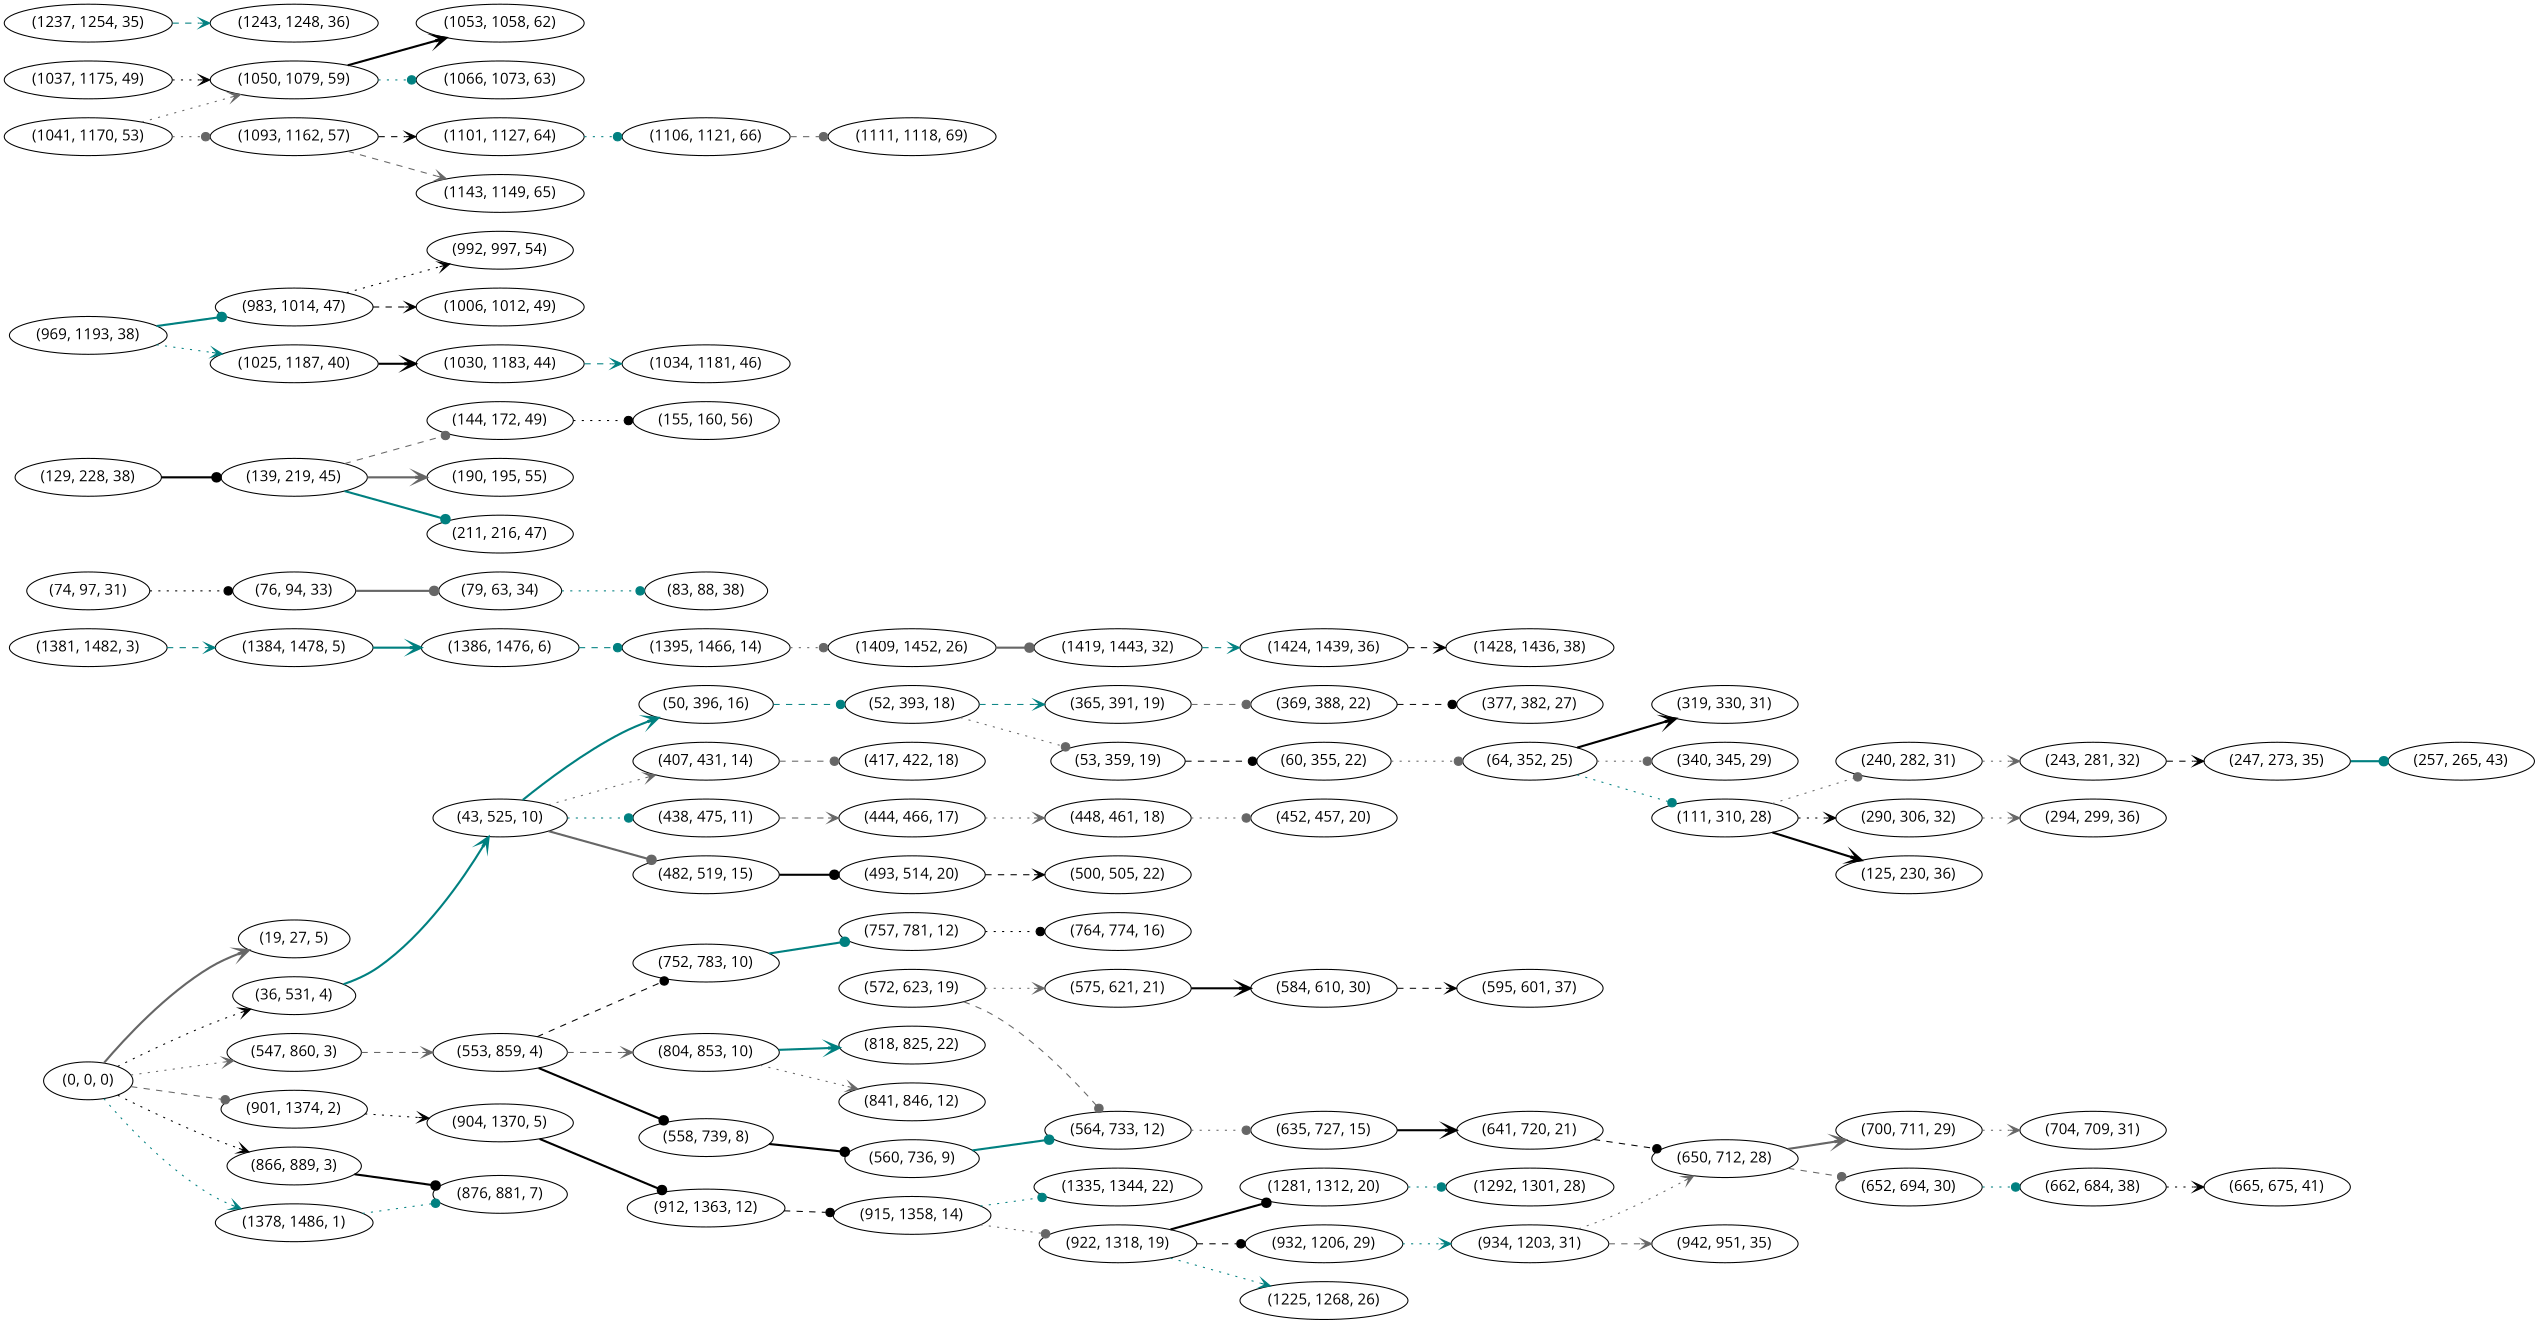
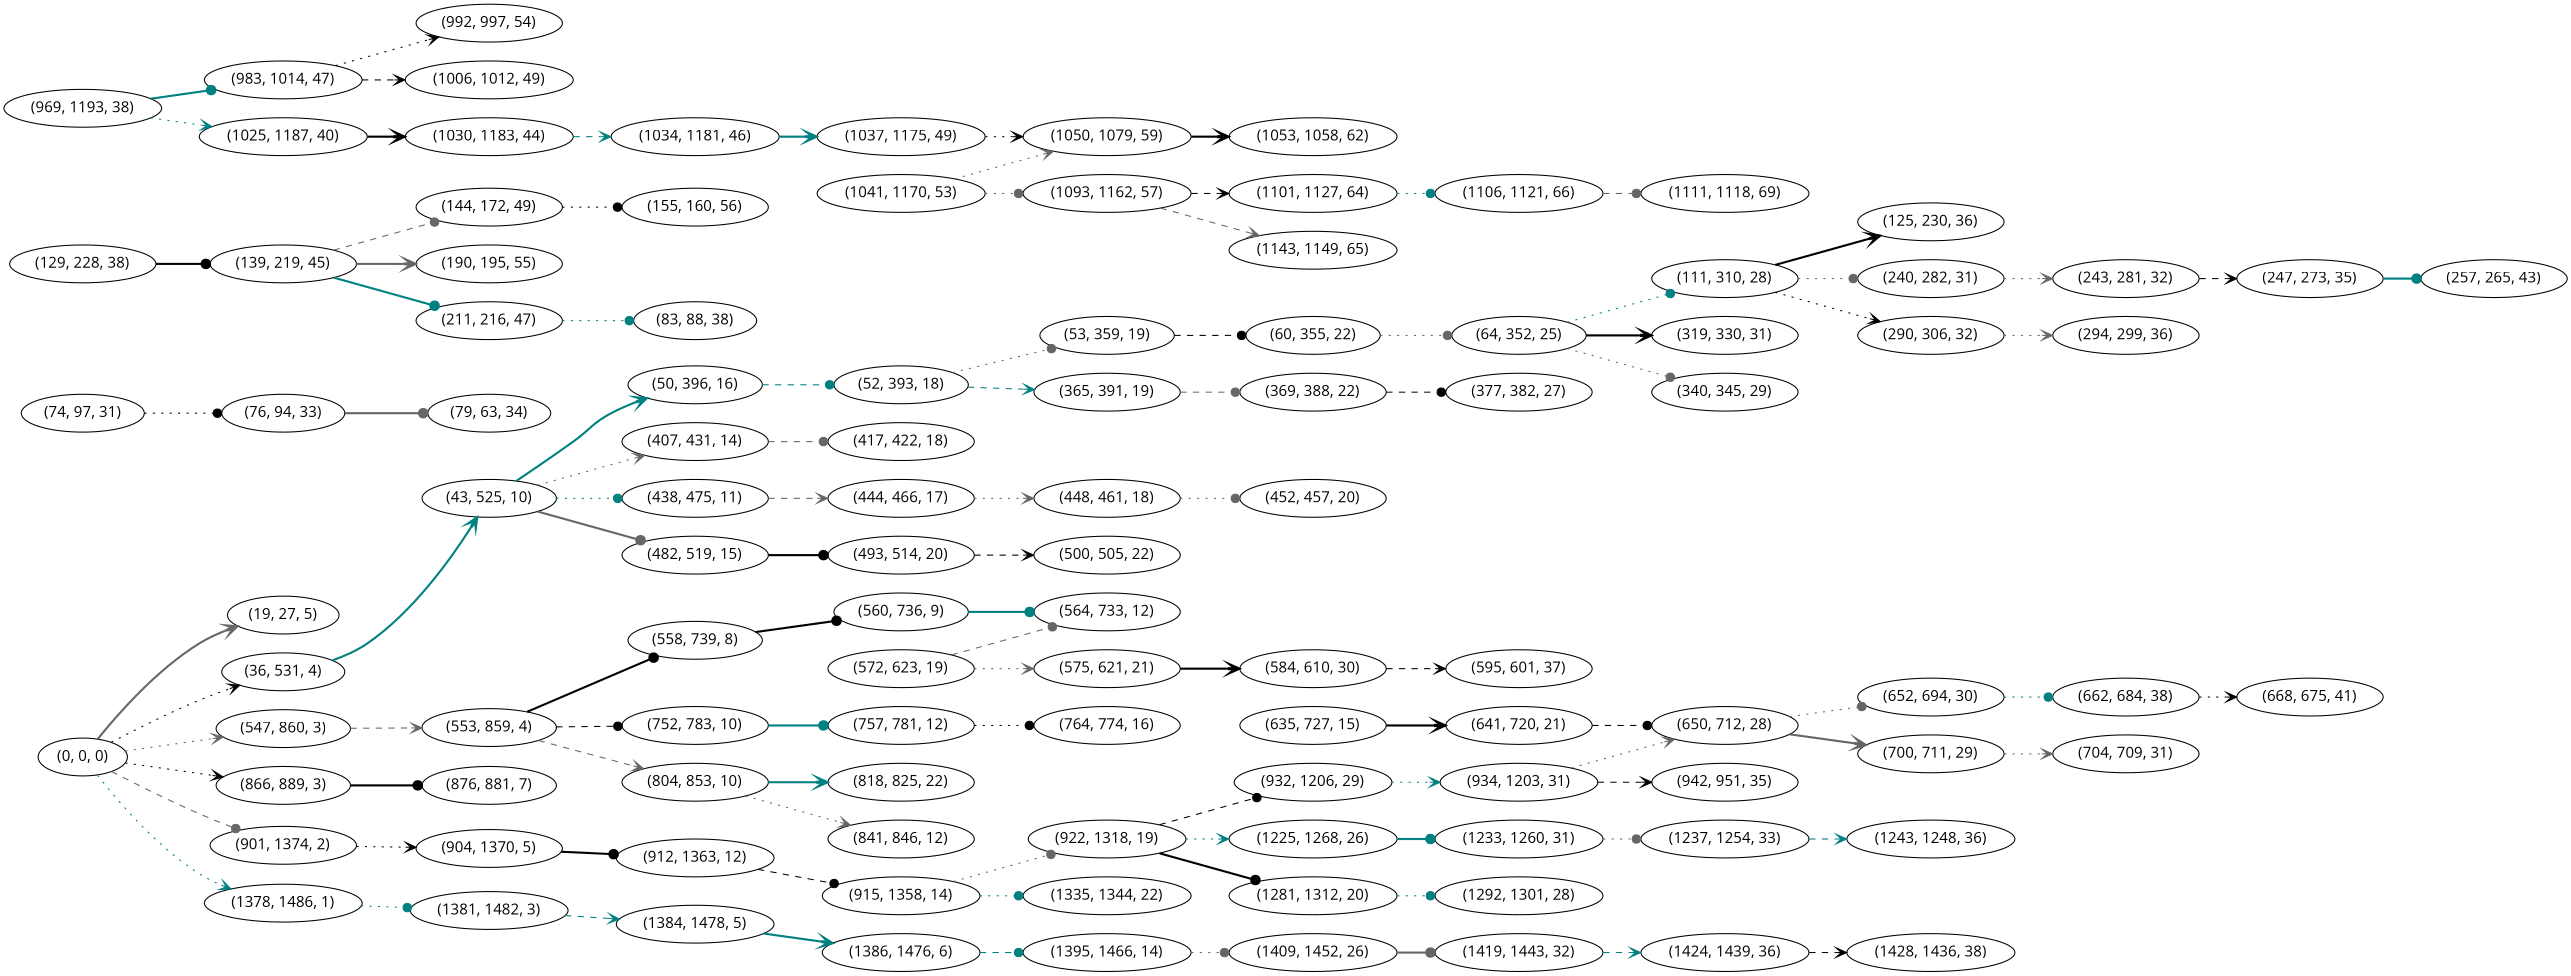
node "(1237, 1254, 35)": label "(1237, 1254, 35)" -> "(1237, 1254, 33)"
node "(1066, 1073, 63)": removed
edge "(1034, 1181, 46)" -> "(1037, 1175, 49)": added
edge "(79, 63, 34)" -> "(83, 88, 38)": now "(211, 216, 47)" -> "(83, 88, 38)"
node "(1233, 1260, 31)": added
edge "(564, 733, 12)" -> "(635, 727, 15)": removed
edge "(650, 712, 28)" -> "(652, 694, 30)": style dashed -> dotted
node "(665, 675, 41)": label "(665, 675, 41)" -> "(668, 675, 41)"
edge "(1378, 1486, 1)" -> "(876, 881, 7)": now "(1378, 1486, 1)" -> "(1381, 1482, 3)"
edge "(934, 1203, 31)" -> "(942, 951, 35)": color gray40 -> black
